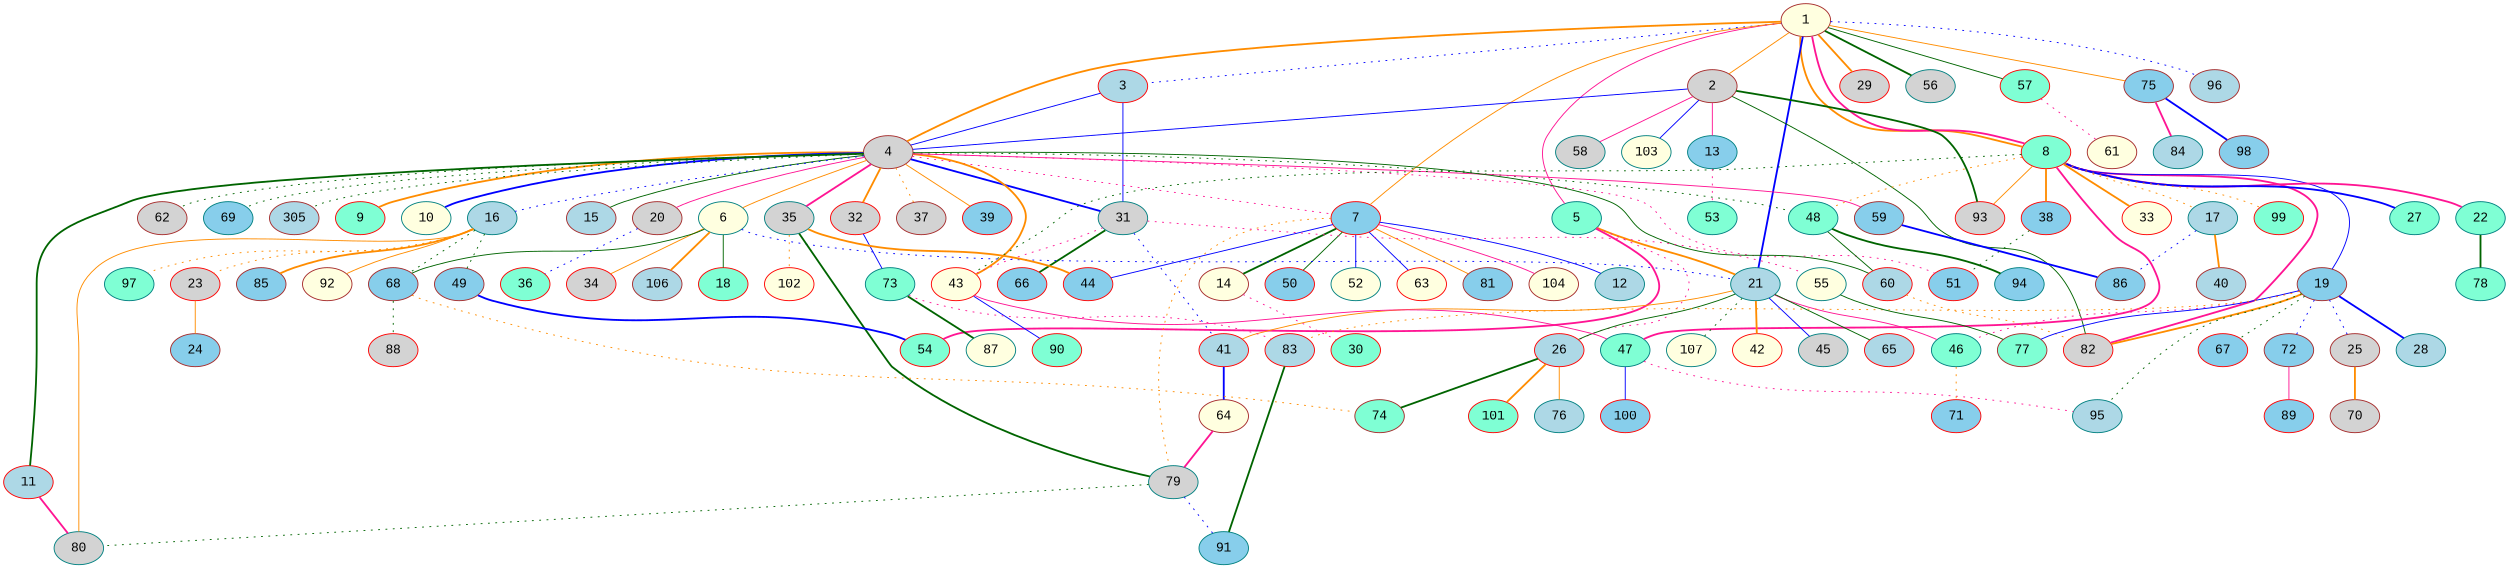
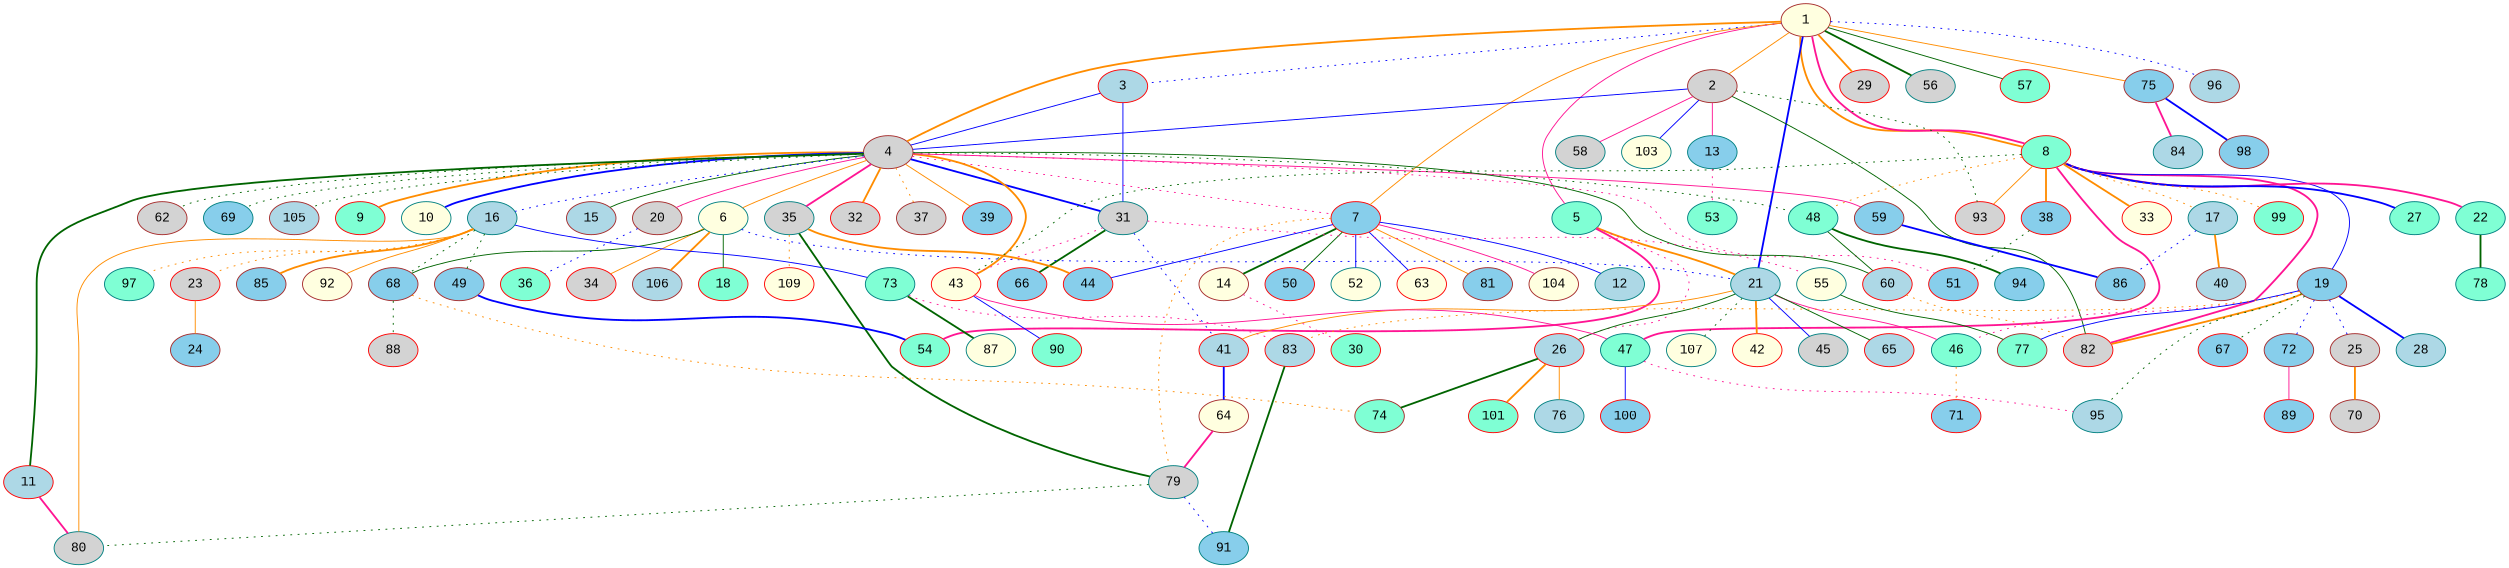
edge "2" -- "93": style bold -> dotted
node "61": removed
node "305": label "305" -> "105"
edge "32" -- "73": now "16" -- "73"
node "102": label "102" -> "109"
